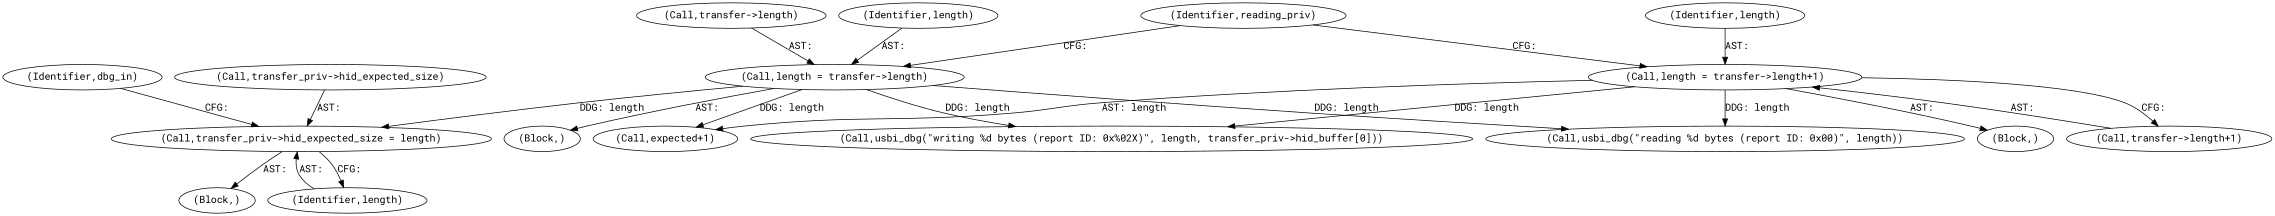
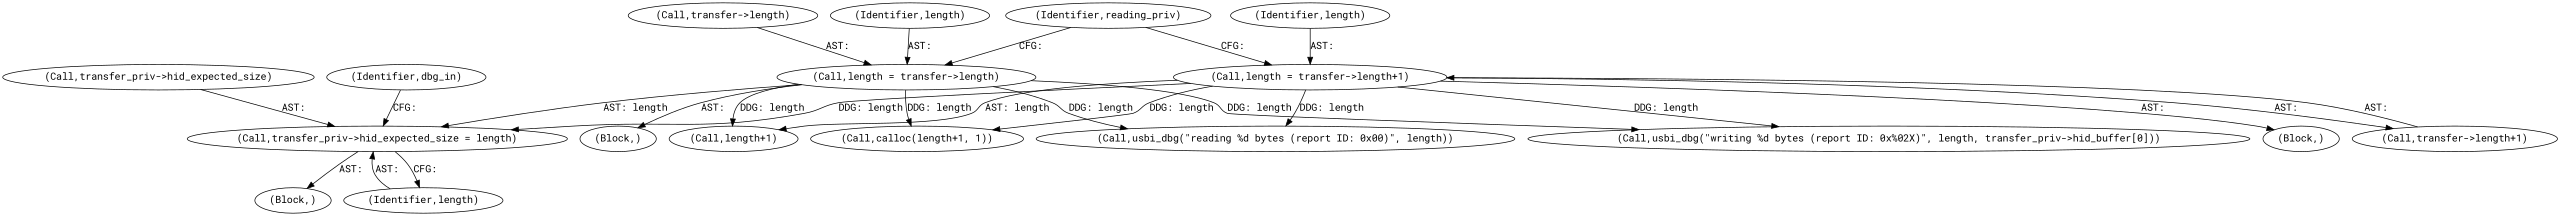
edge "(Call,length = transfer->length+1)" -> "(Call,transfer_priv->hid_expected_size = length)": added, label "DDG: length"
edge "(Call,length = transfer->length)" -> "(Call,transfer_priv->hid_expected_size = length)": label "DDG: length" -> "AST: length"
edge "(Call,length = transfer->length+1)" -> "(Call,transfer->length+1)": label "CFG: " -> "AST: "
node "(Call,expected+1)": label "(Call,expected+1)" -> "(Call,length+1)"
node "(Call,calloc(length+1, 1))": added
